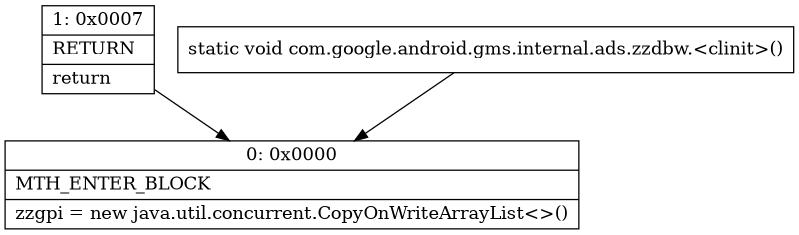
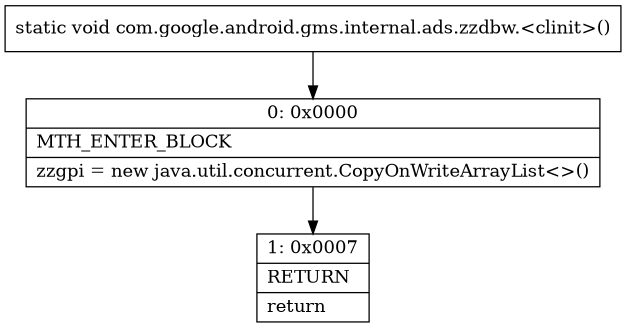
edge "1: 0x0007" -> "0: 0x0000": reversed
